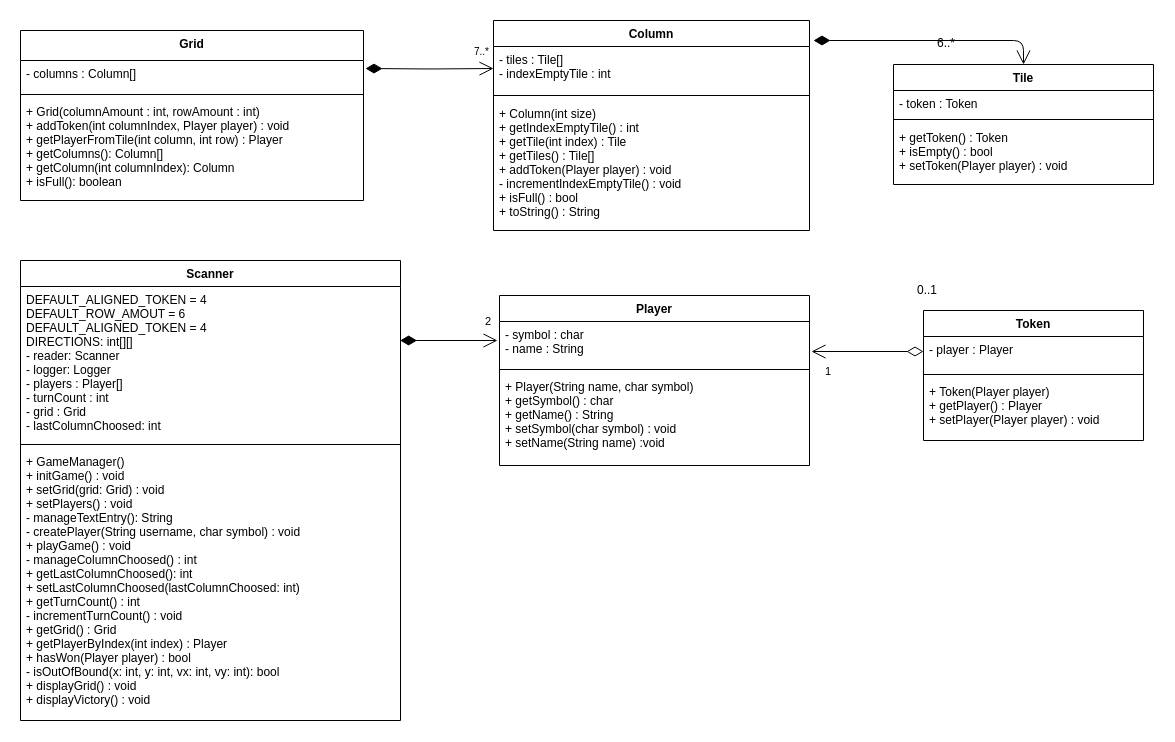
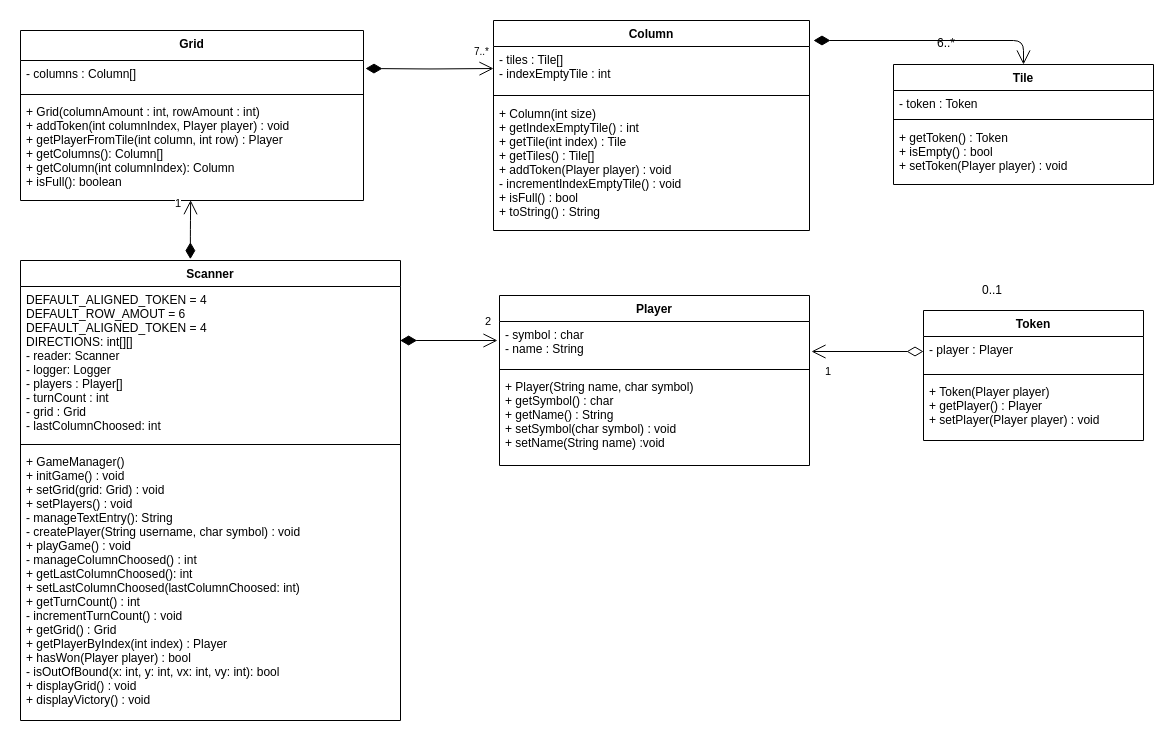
edge "+ Grid(columnAmount : int, rowAmount : int) + addToken(int columnIndex, Player player) : void + getPlayerFromTile(int column, int row) : Player + getColumns(): Column[] + getColumn(int columnIndex): Column + isFull(): boolean" -- "Scanner": added, label "1"
node "0..1": moved (936, 291) -> (1001, 291)
